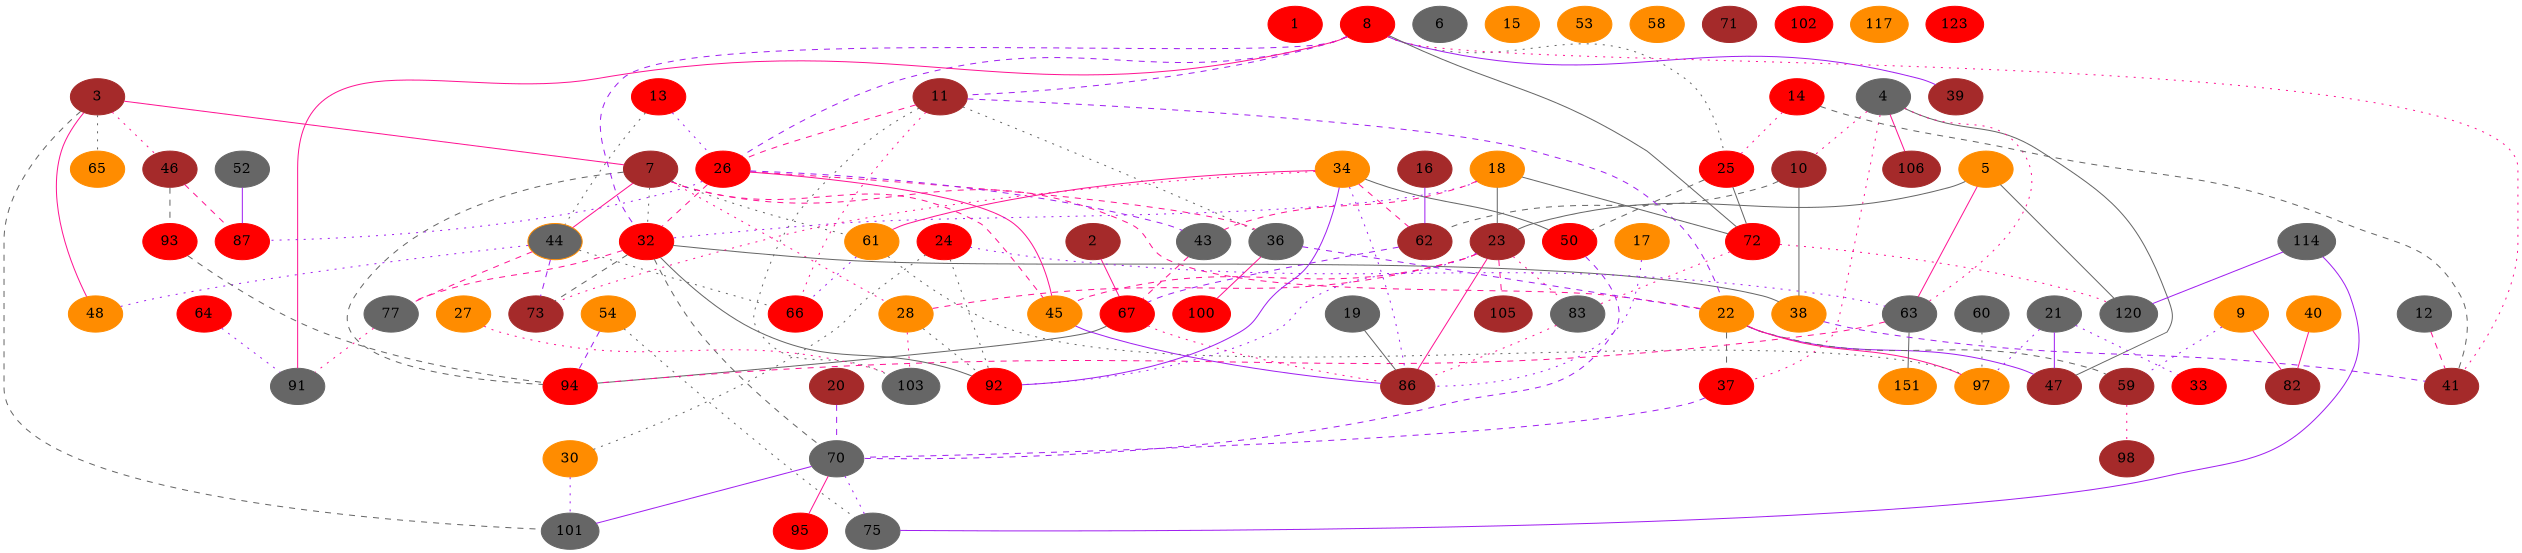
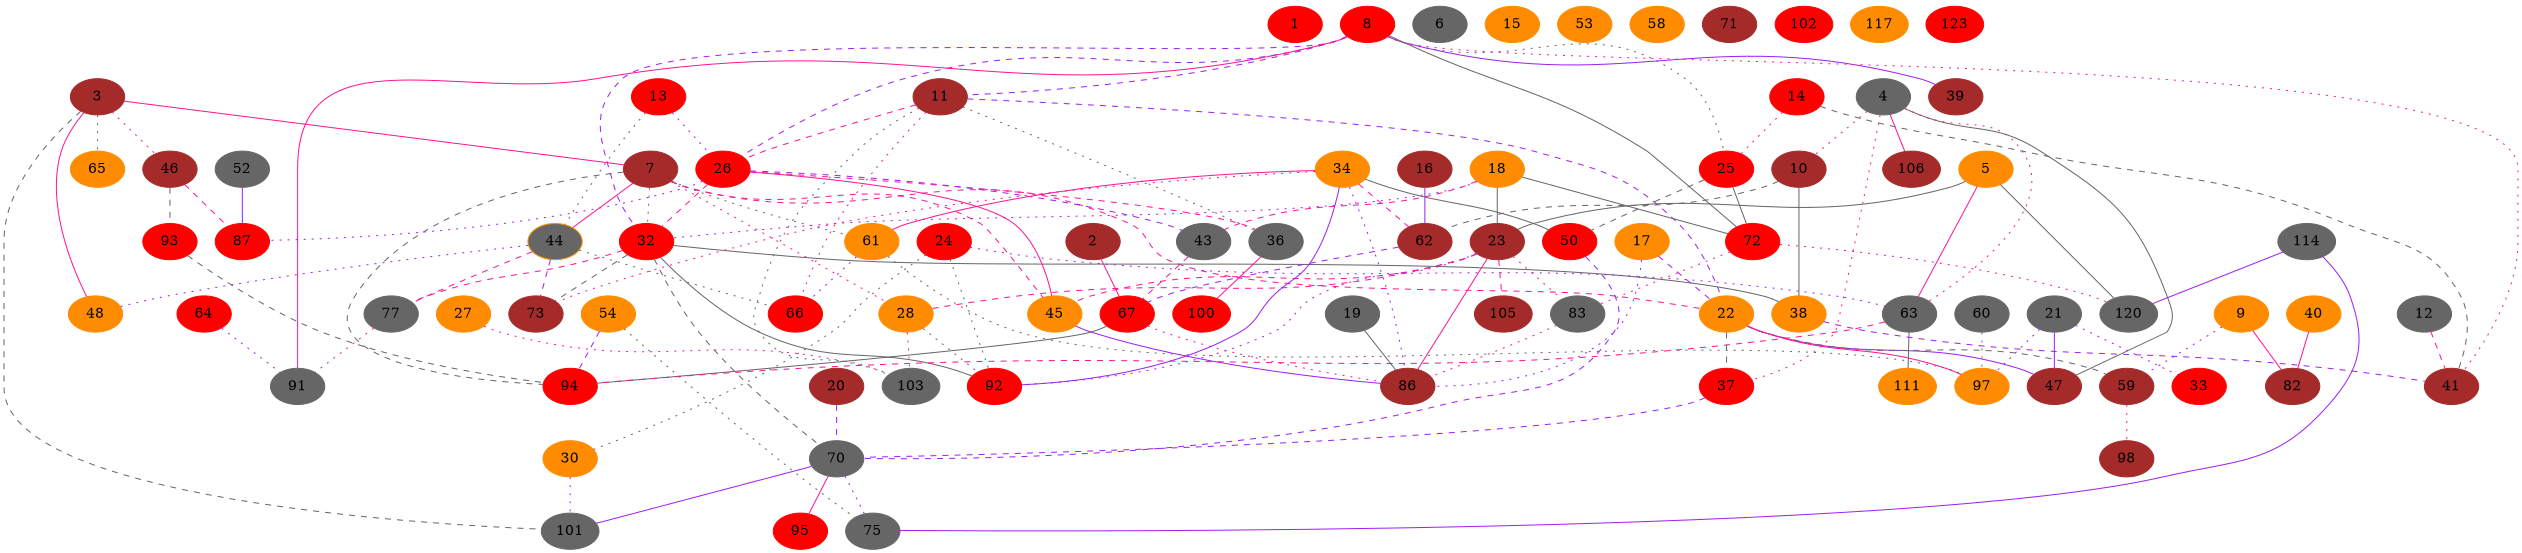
edge "36" -- "22": now "17" -- "22"
node "151": label "151" -> "111"
